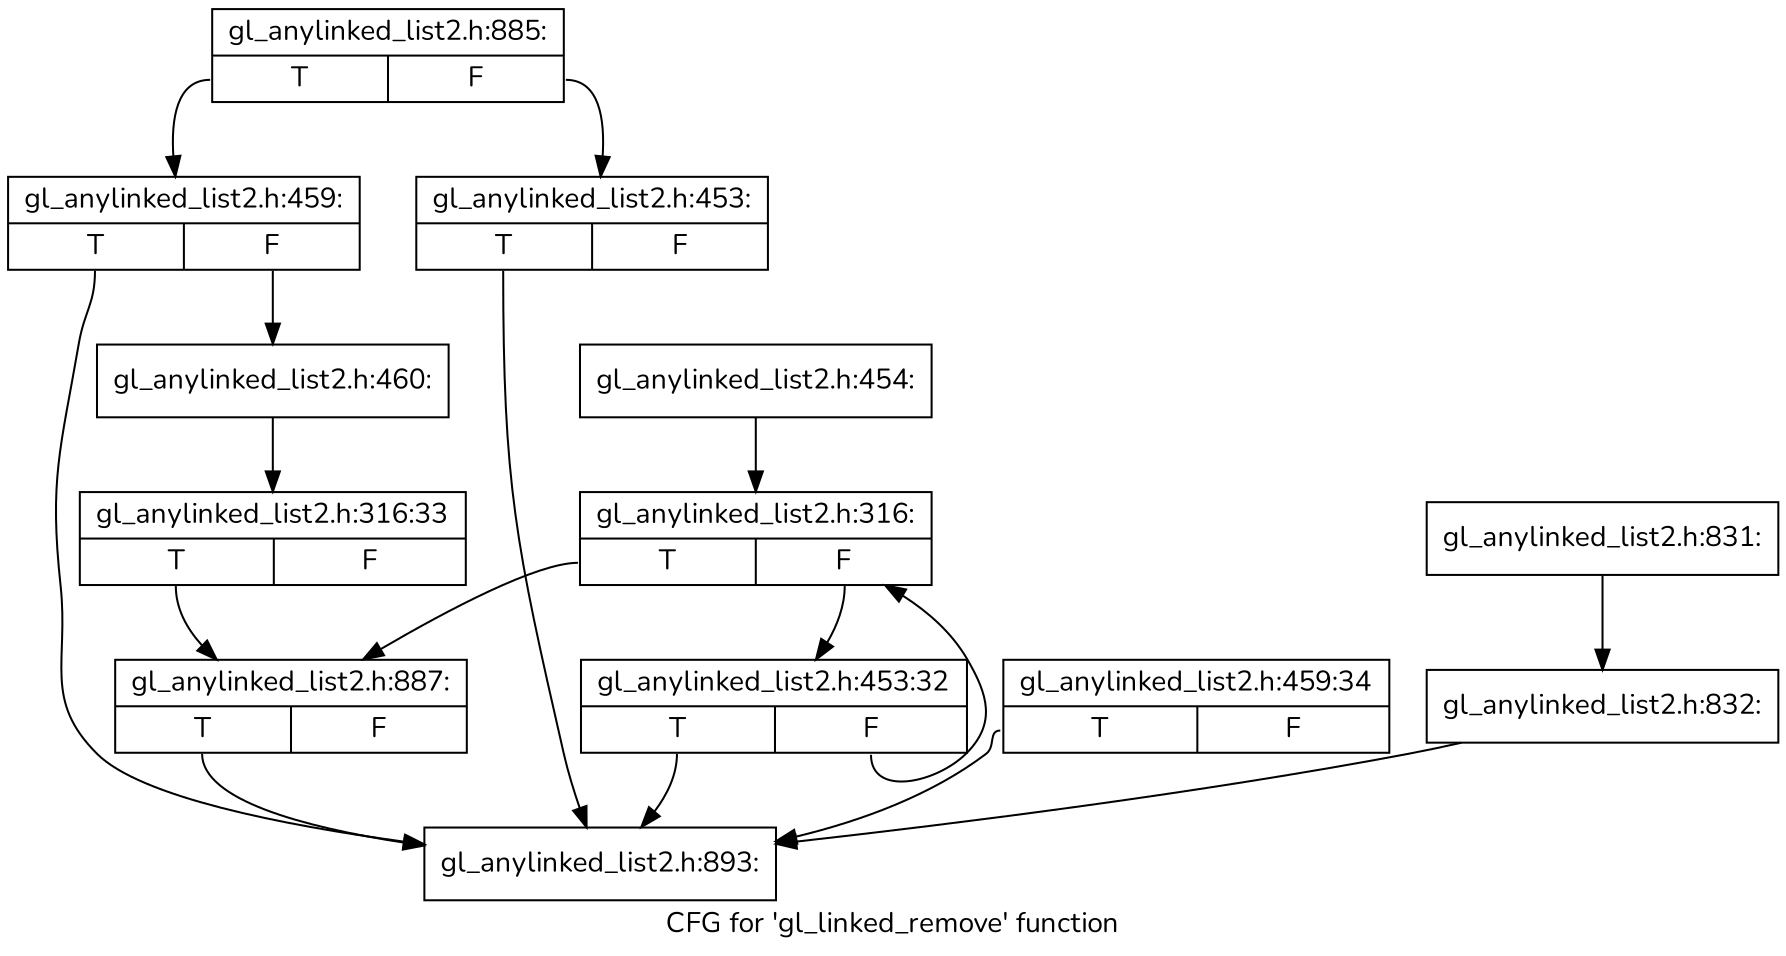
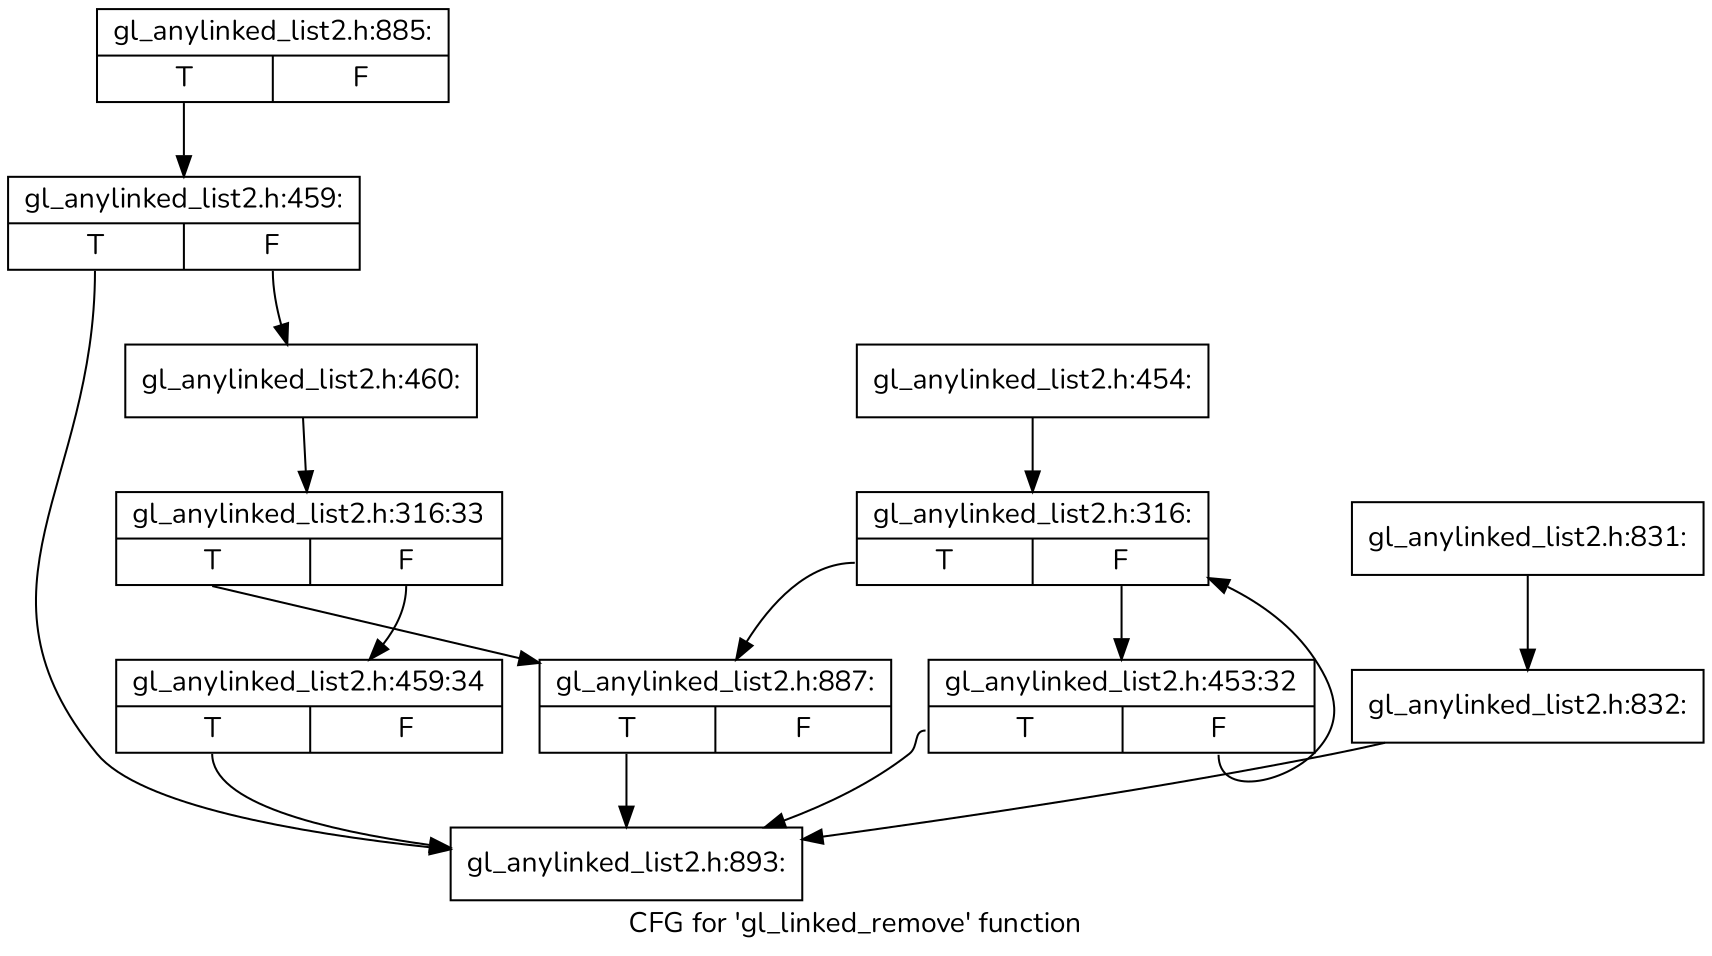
node "gl_anylinked_list2.h:453:": removed
edge "gl_anylinked_list2.h:316:33" -> "gl_anylinked_list2.h:459:34": added
